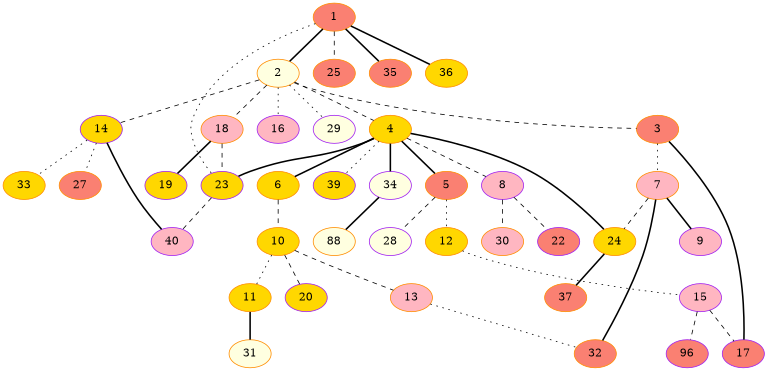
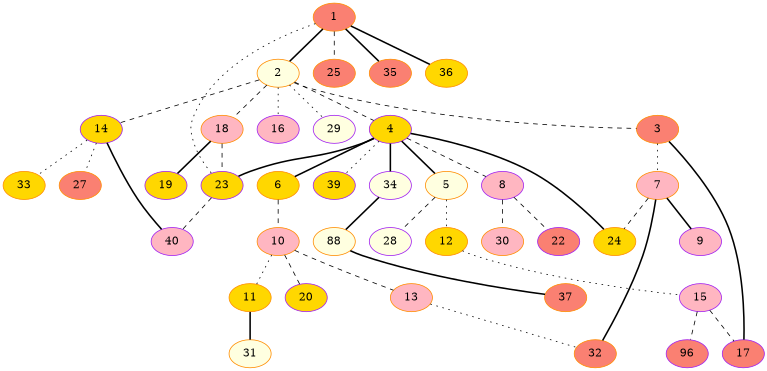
node "4": color darkorange -> purple
node "5": fillcolor salmon -> lightyellow
node "10": fillcolor gold -> lightpink
edge "24" -- "37": now "88" -- "37"
